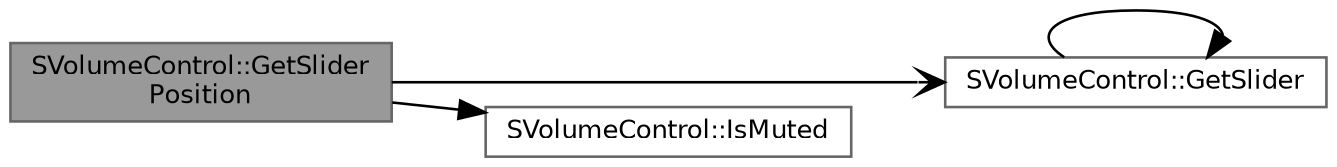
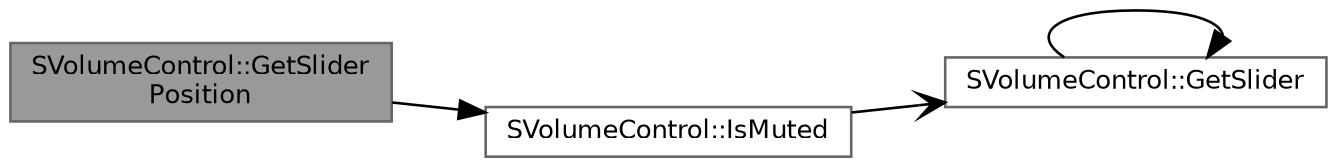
edge "SVolumeControl::GetSlider Position" -> "SVolumeControl::GetSlider": now "SVolumeControl::IsMuted" -> "SVolumeControl::GetSlider"
